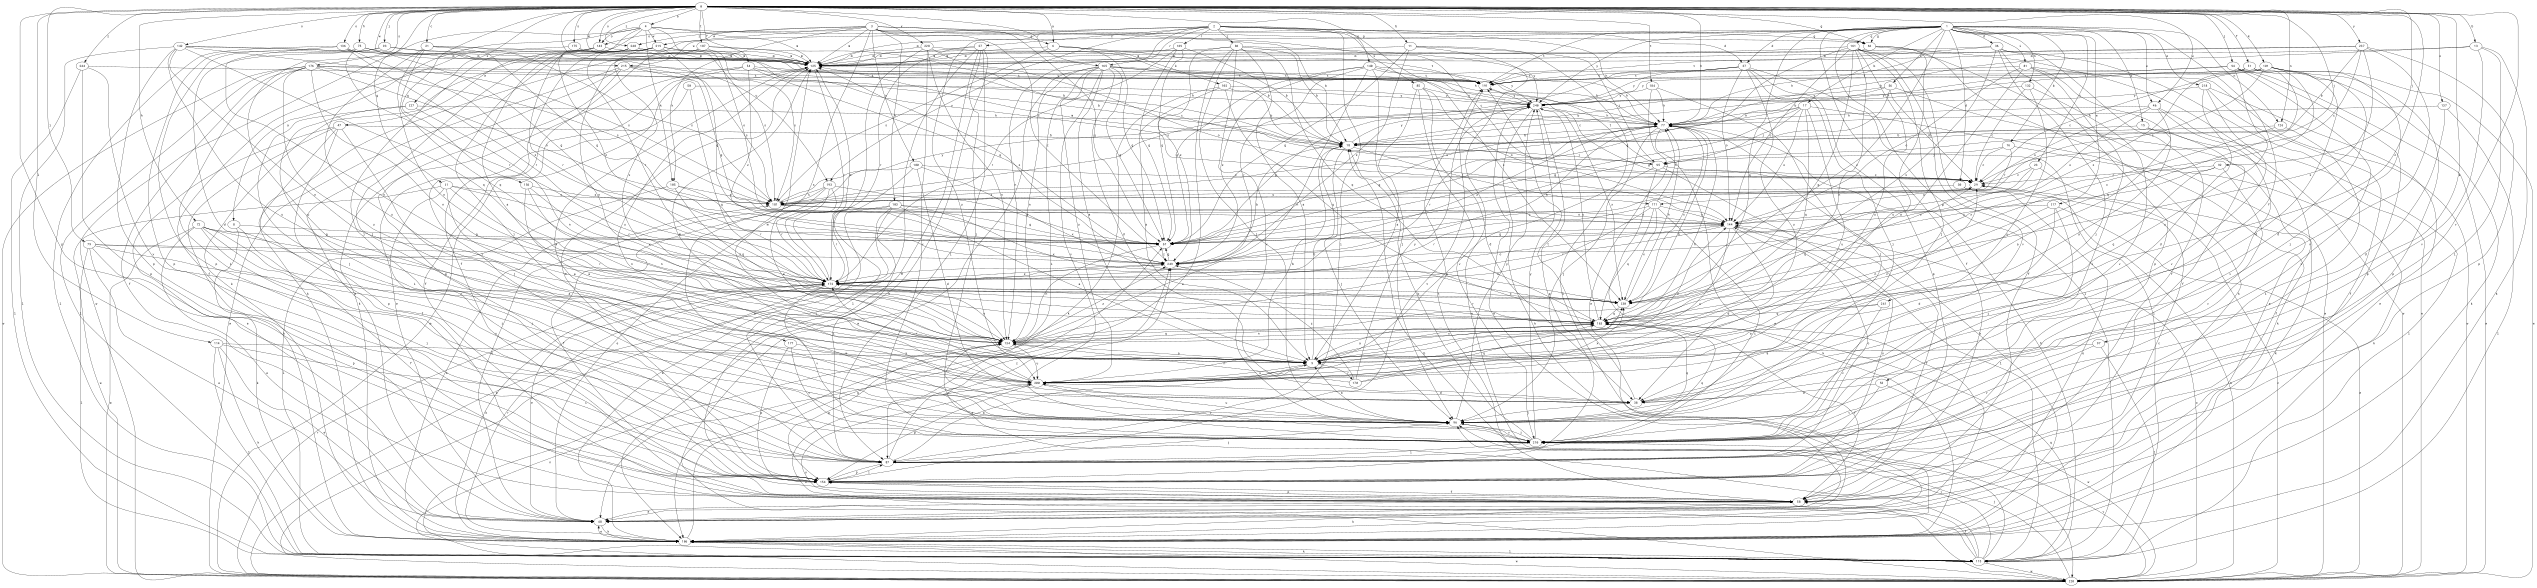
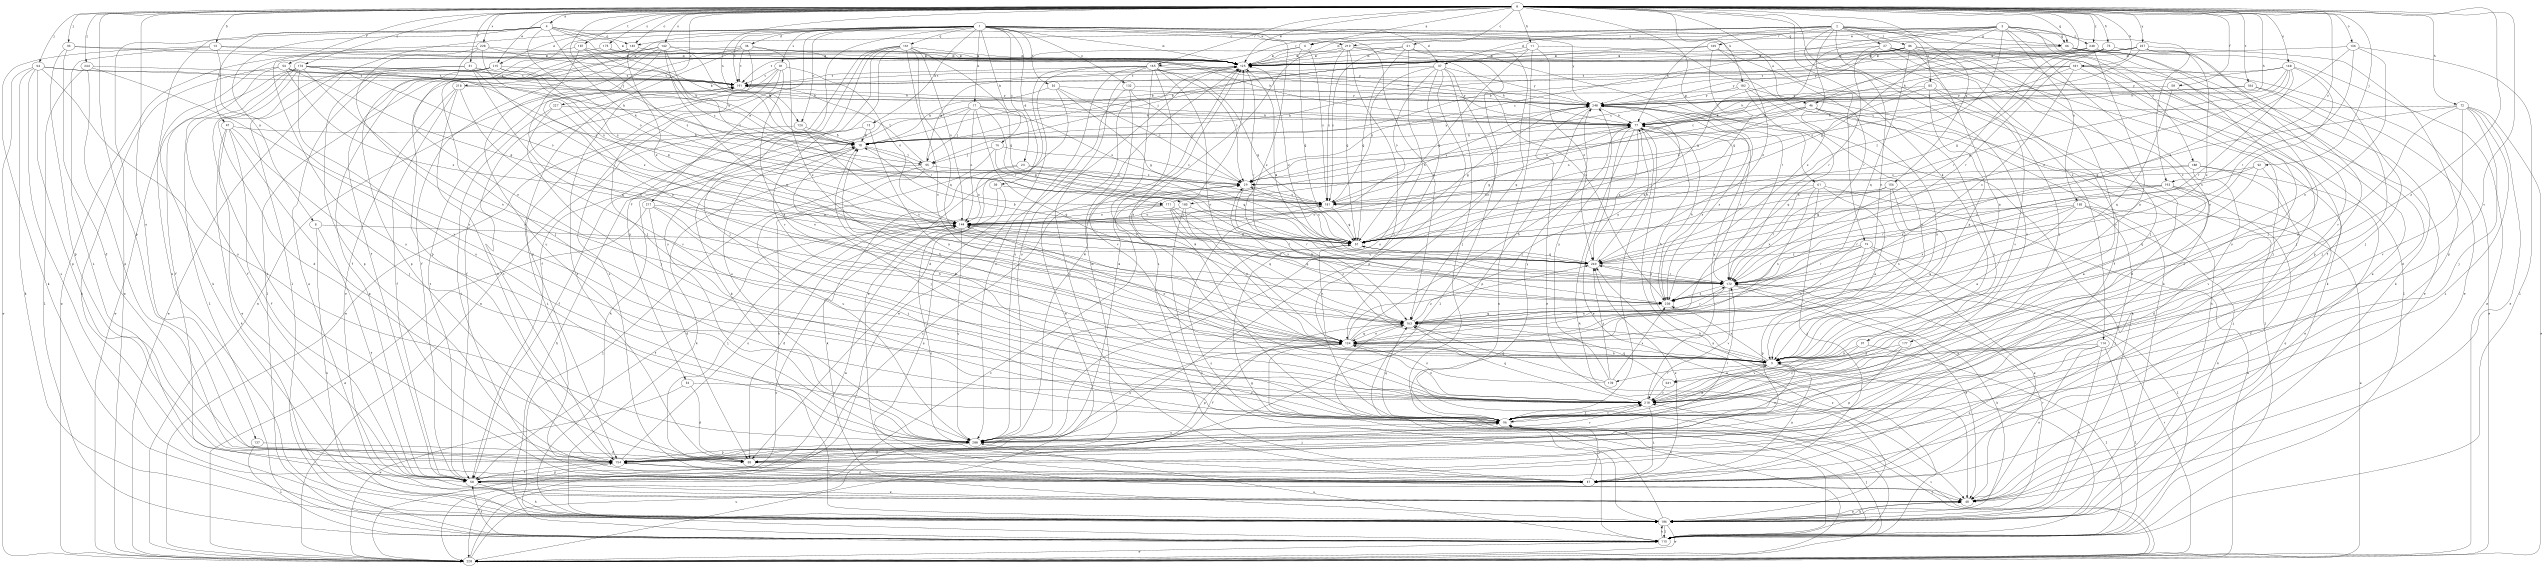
edge "0" -> "50": added, label "f"
edge "6" -> "102": now "0" -> "102"
edge "137" -> "77": now "72" -> "77"
edge "105" -> "181": now "105" -> "144"
edge "241" -> "9": reversed
